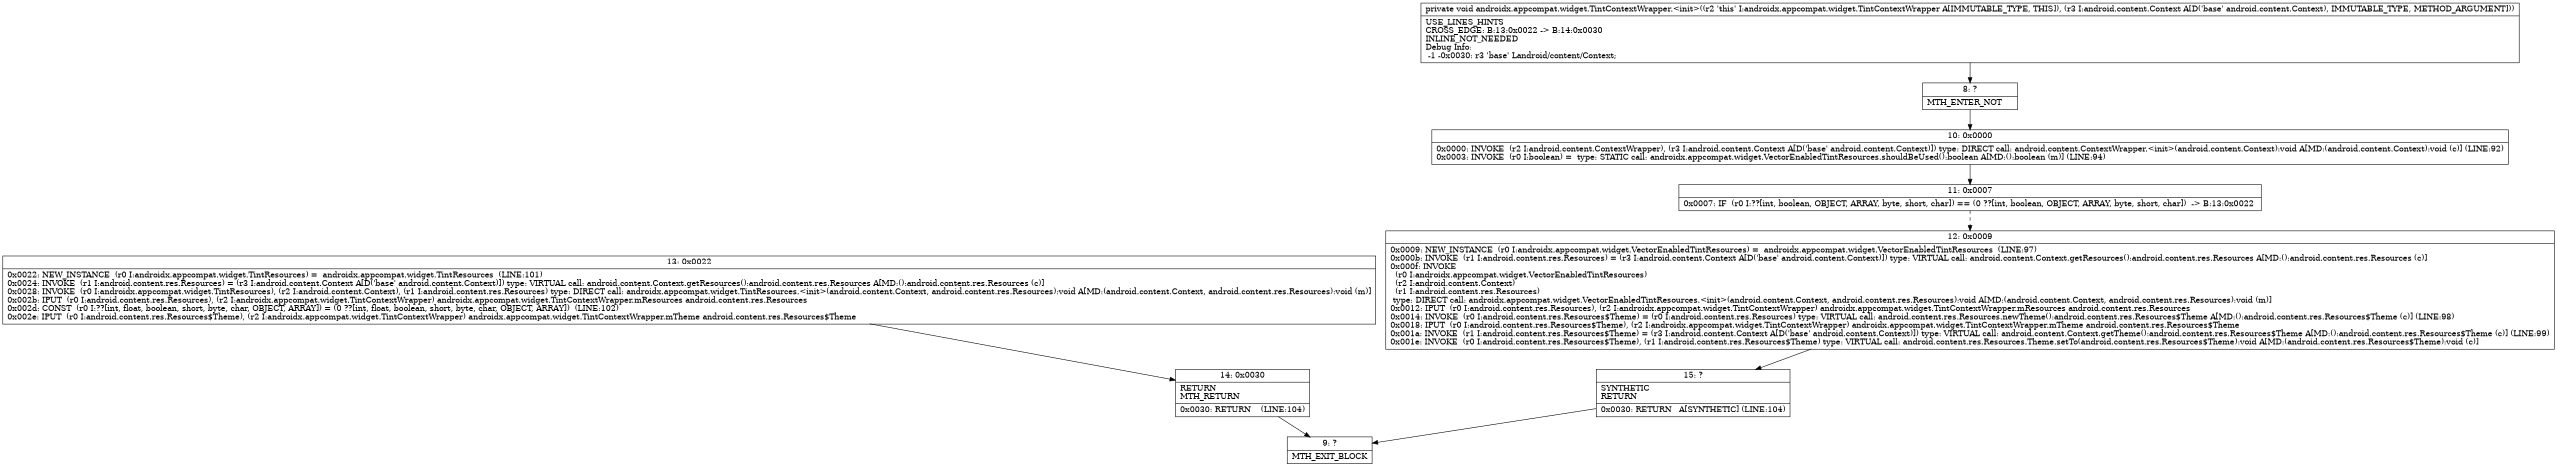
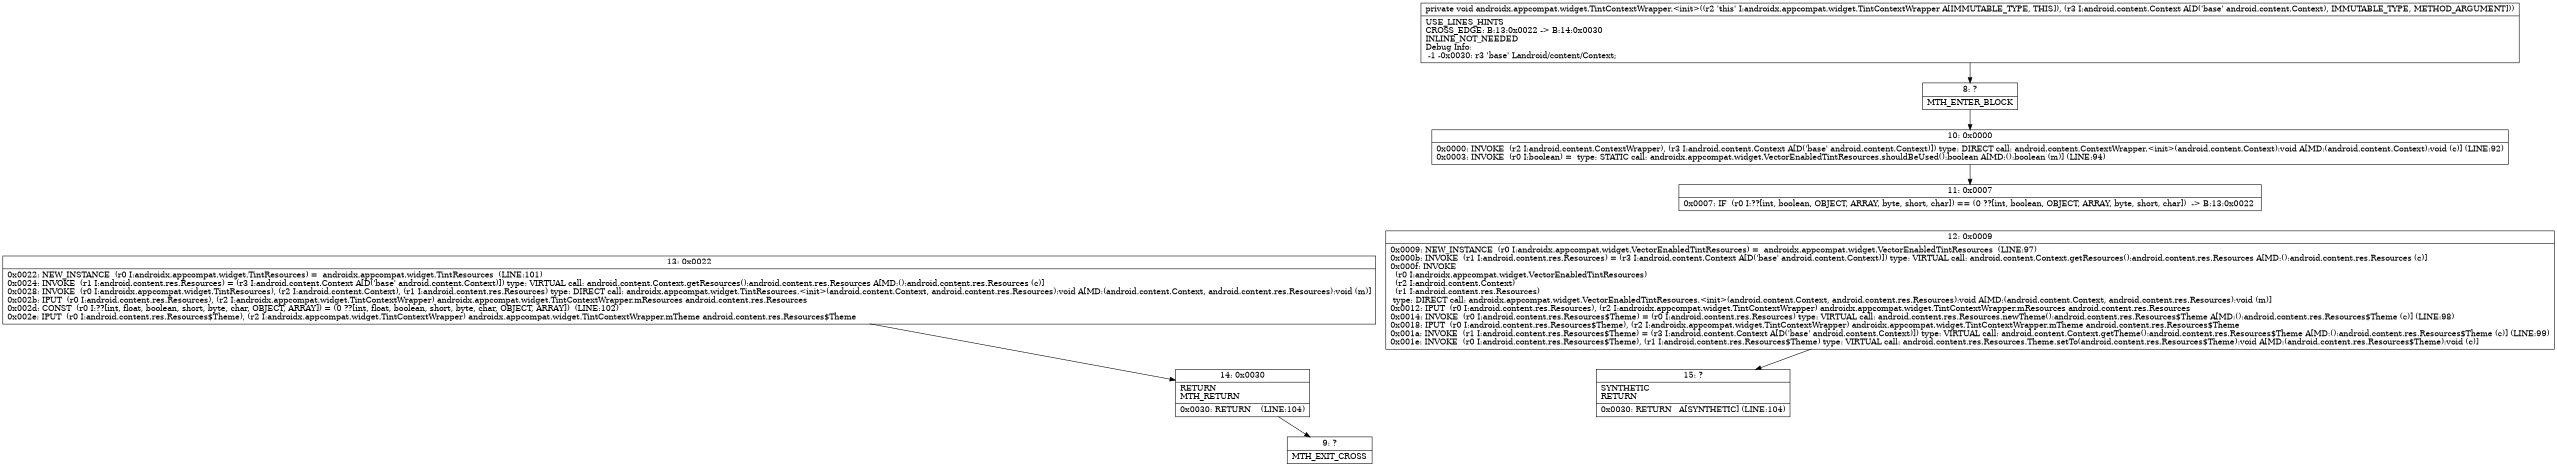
node "8: ?": text "MTH_ENTER_NOT" -> "MTH_ENTER_BLOCK"
edge "11: 0x0007" -> "12: 0x0009": removed
edge "15: ?" -> "9: ?": removed
node "9: ?": text "MTH_EXIT_BLOCK" -> "MTH_EXIT_CROSS"
